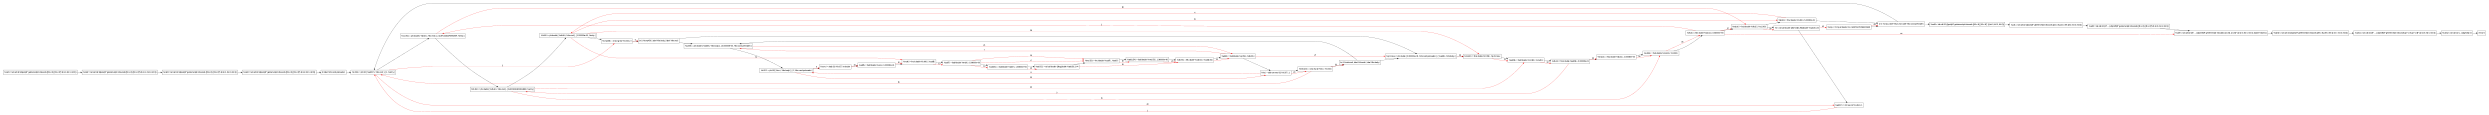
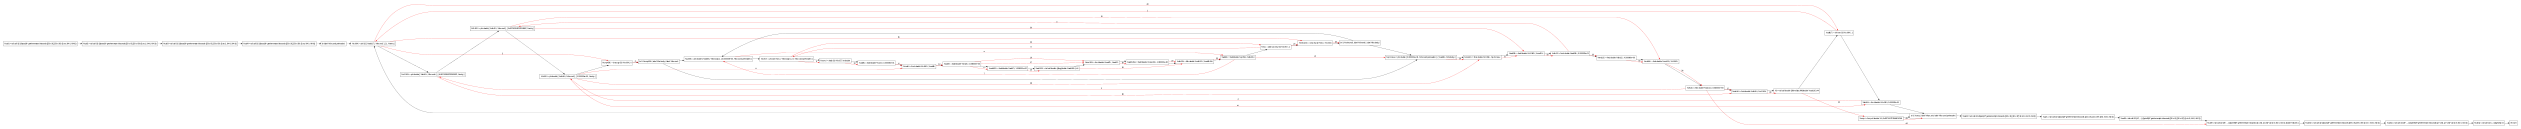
edge "%sub16.i = fsub double %div15.i, %s1.063.i" -> "%div18.i = fmul double %h.060.i, 5.000000e-01": now "%add17.i = shl nsw i32 %n.064.i, 1" -> "%div18.i = fmul double %h.060.i, 5.000000e-01"
edge "%exitcond.i = icmp eq i32 %inc.i, %n.064.i" -> "%n.064.i = phi i32 [ %add17.i, %for.end.i ], [ 1, %entry ]": reversed
